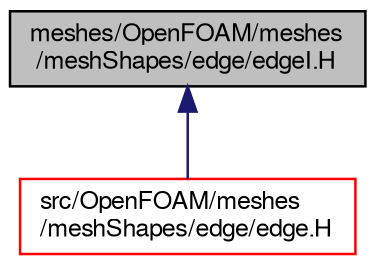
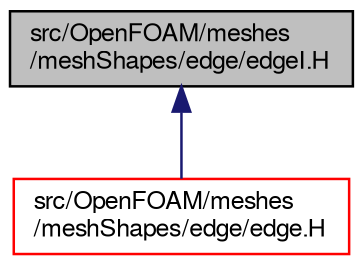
node "meshes/OpenFOAM/meshes /meshShapes/edge/edgeI.H": label "meshes/OpenFOAM/meshes /meshShapes/edge/edgeI.H" -> "src/OpenFOAM/meshes /meshShapes/edge/edgeI.H"
